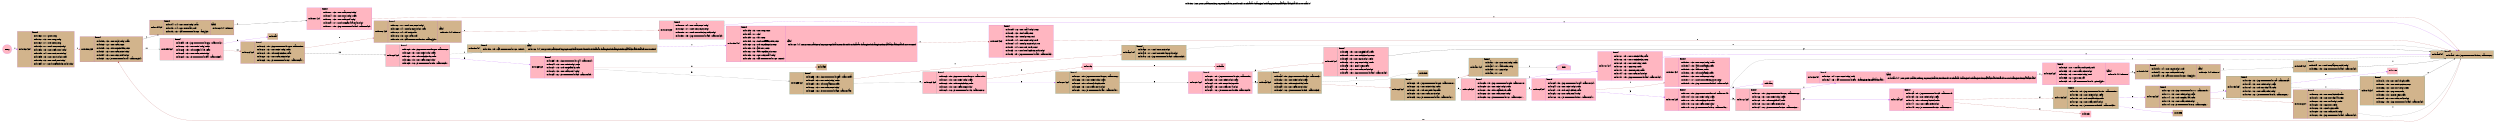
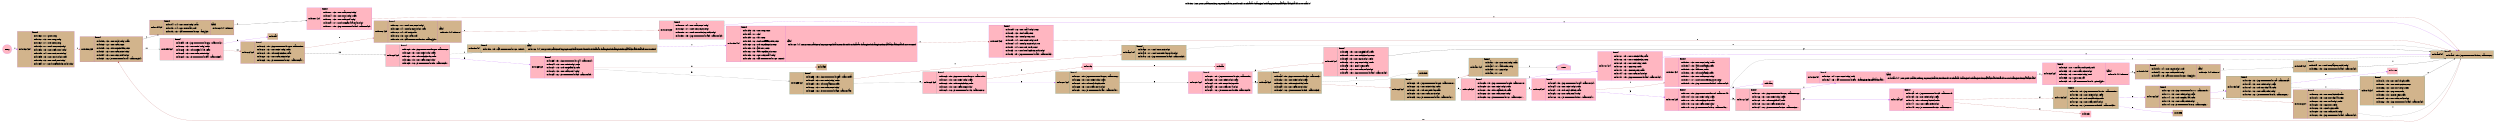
node "Exit": label "Exit" -> "Users"
